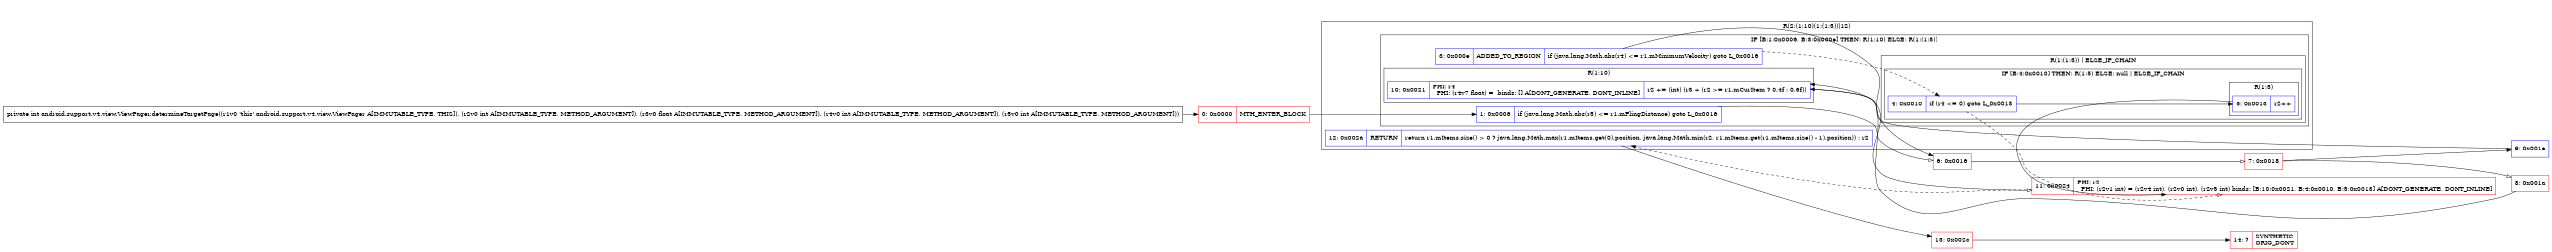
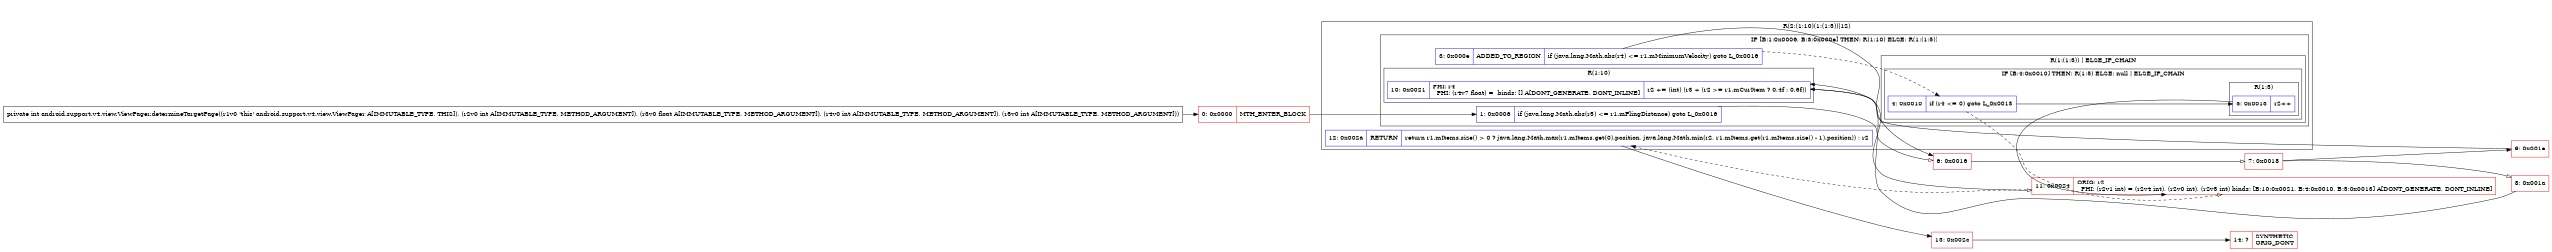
node "9: 0x001e": color blue -> red
node "11: 0x0024": text "PHI: r2" -> "ORIG: r2"
